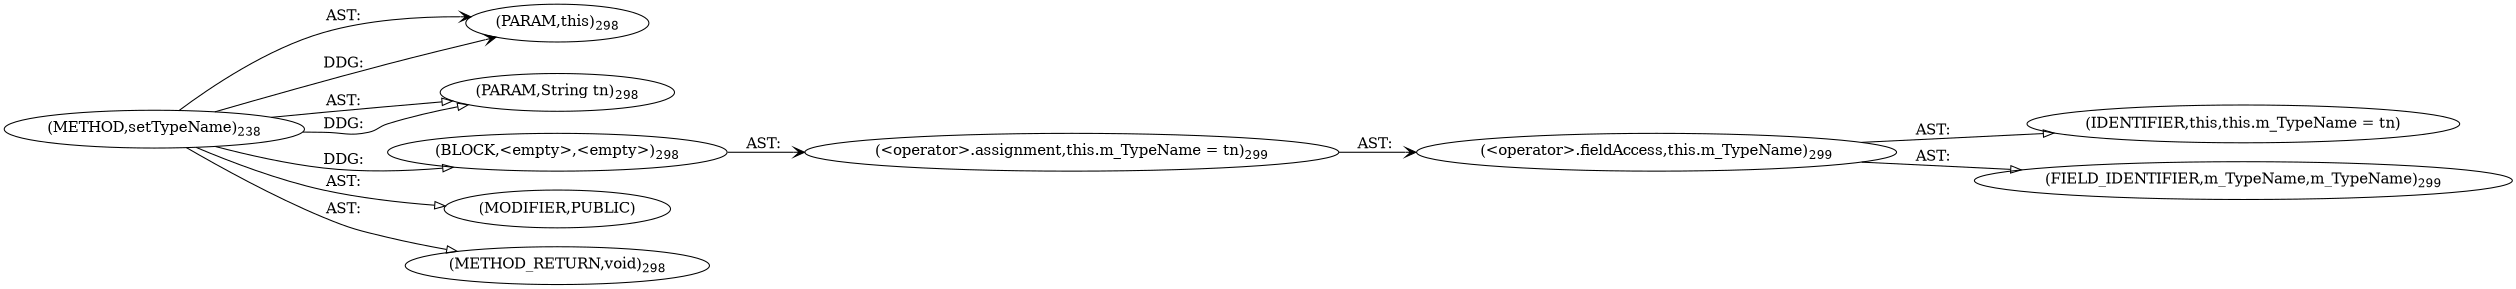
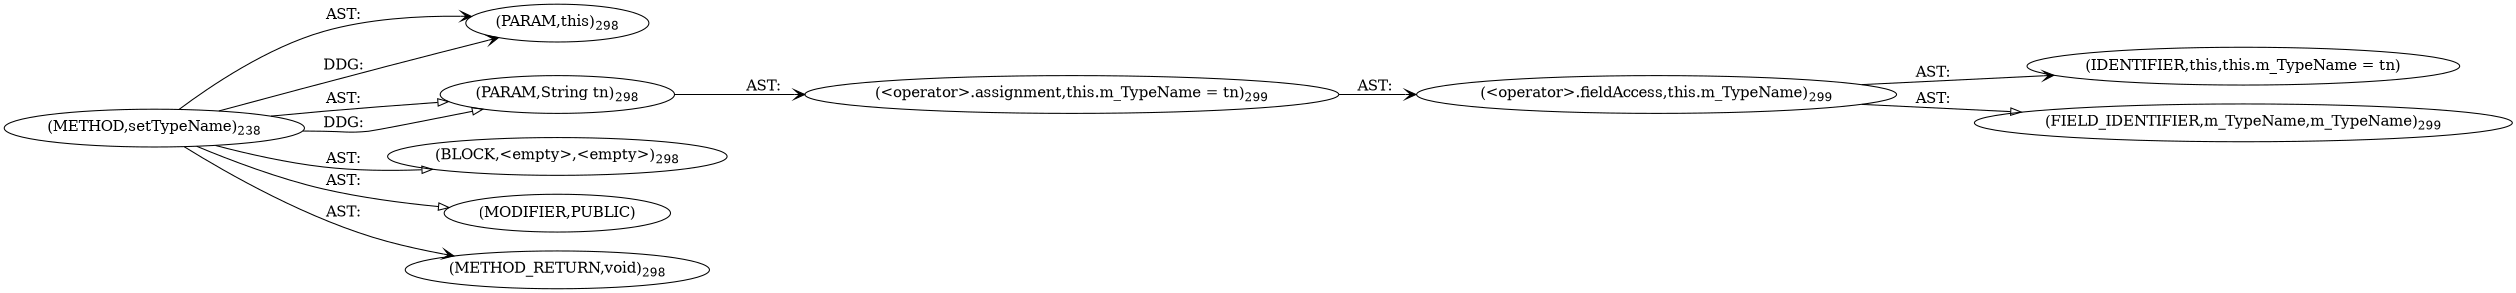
edge "(<operator>.fieldAccess,this.m_TypeName)" -> "(IDENTIFIER,this,this.m_TypeName = tn)": arrowhead onormal -> vee
edge "(BLOCK,<empty>,<empty>)" -> "(<operator>.assignment,this.m_TypeName = tn)": now "(PARAM,String tn)" -> "(<operator>.assignment,this.m_TypeName = tn)"
edge "(METHOD,setTypeName)" -> "(BLOCK,<empty>,<empty>)": label "DDG: " -> "AST: "
edge "(METHOD,setTypeName)" -> "(METHOD_RETURN,void)": arrowhead onormal -> vee
